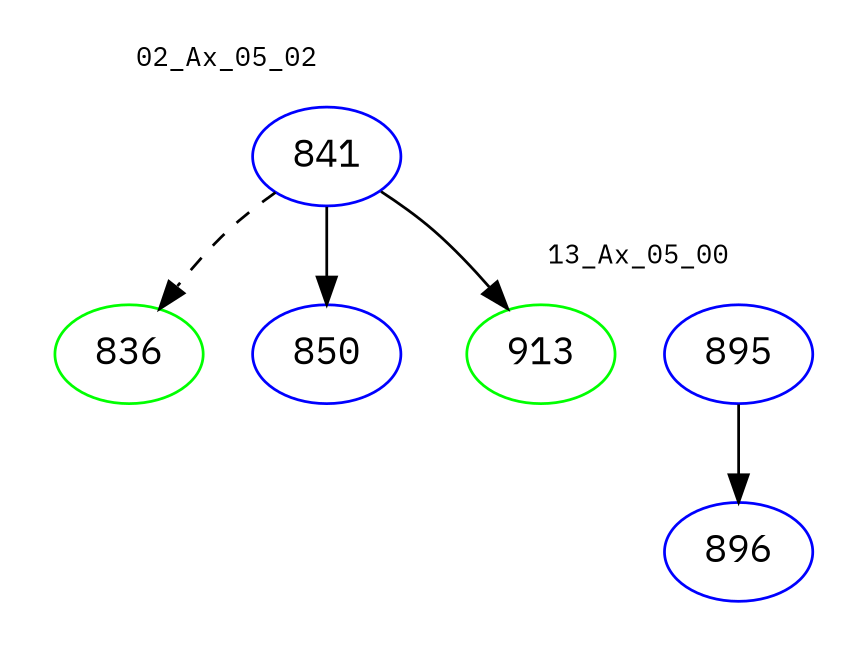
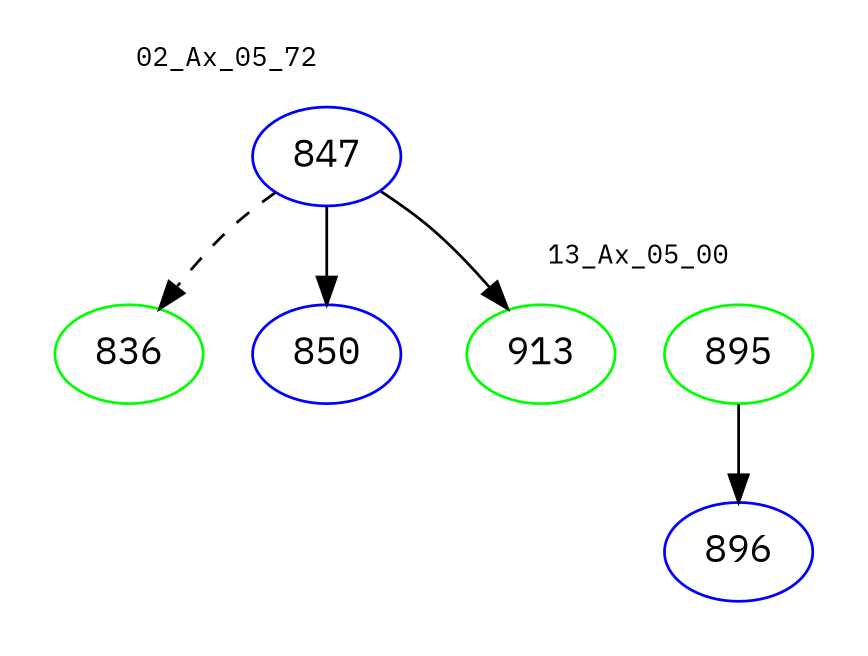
cluster "02_Ax_05_02": label "02_Ax_05_02" -> "02_Ax_05_72"
node "841": label "841" -> "847"
node "895": color blue -> green
